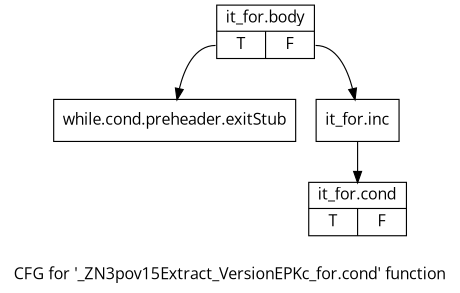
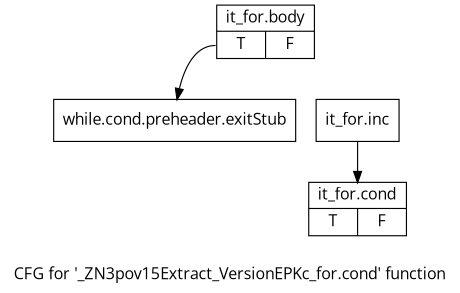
edge "it_for.body" -> "it_for.inc": removed
